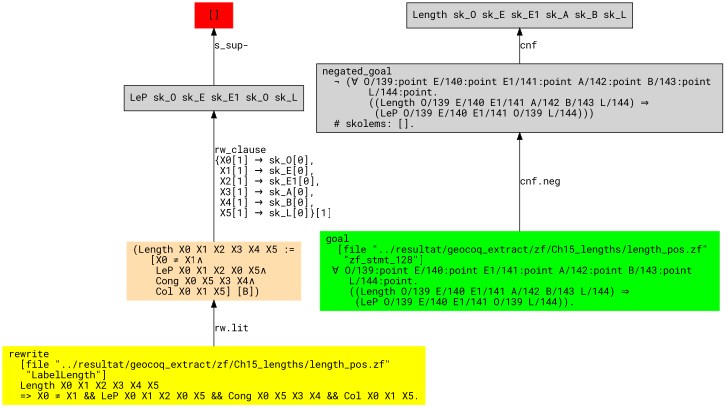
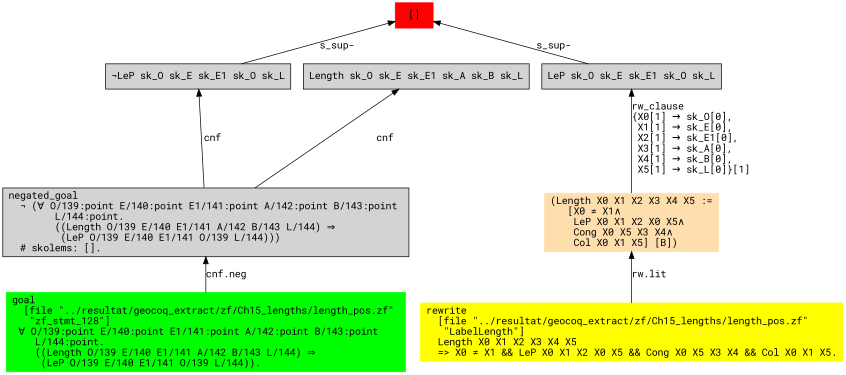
node "¬LeP sk_O sk_E sk_E1 sk_O sk_L": added
